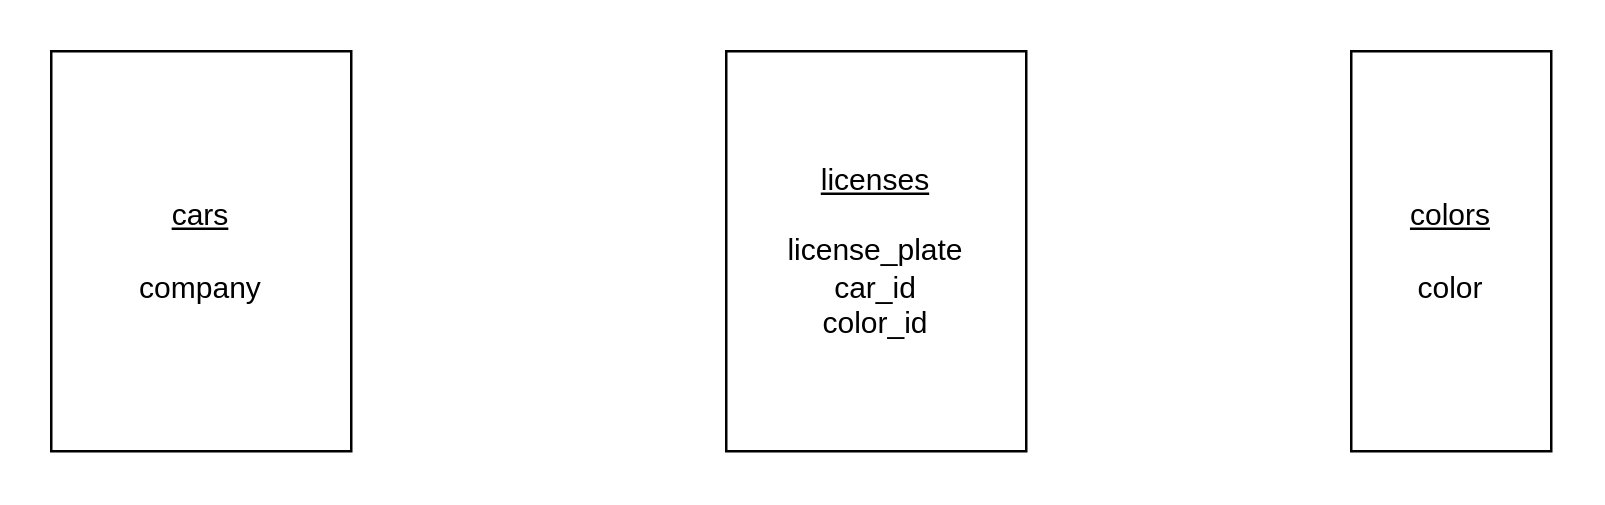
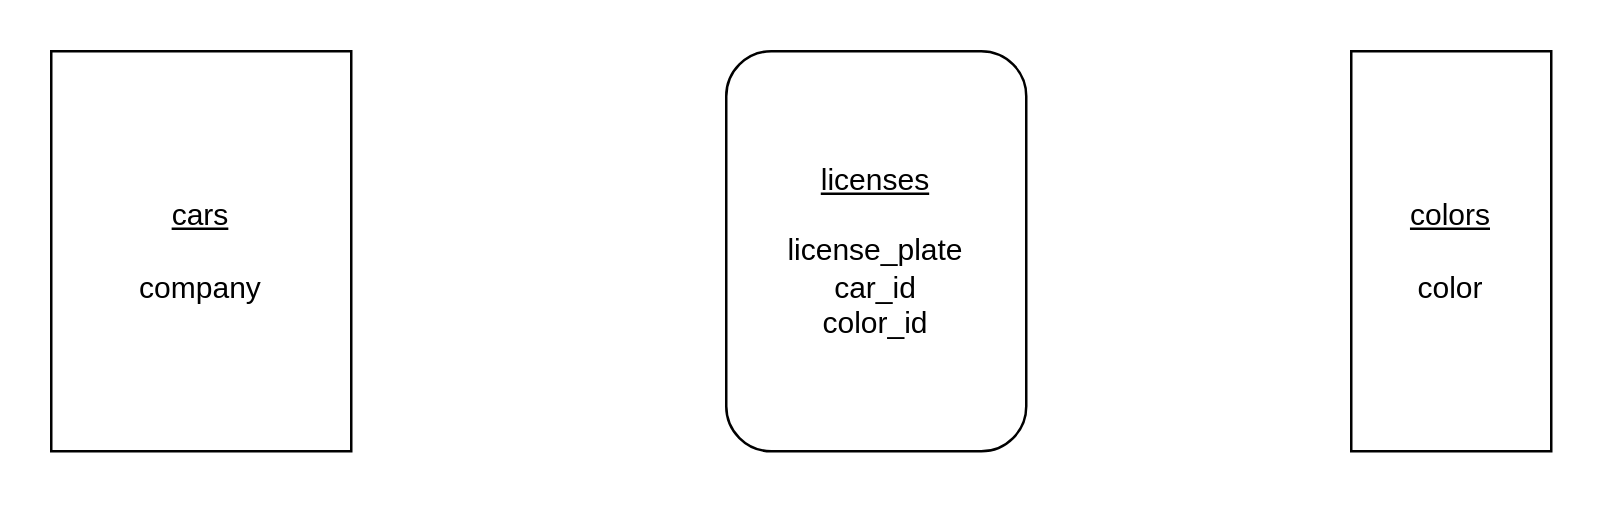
node "licenses license_plate car_id color_id": shape rectangle -> rounded rectangle
